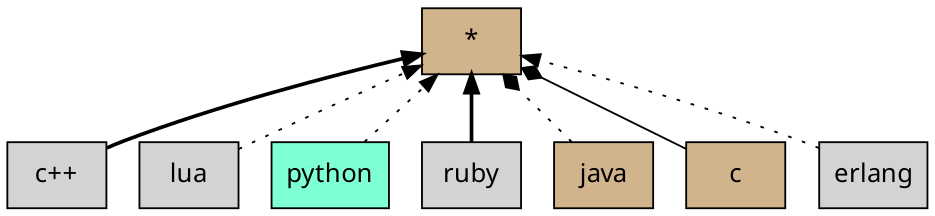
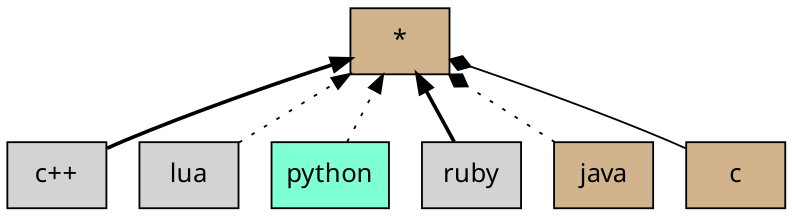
node "erlang": removed
